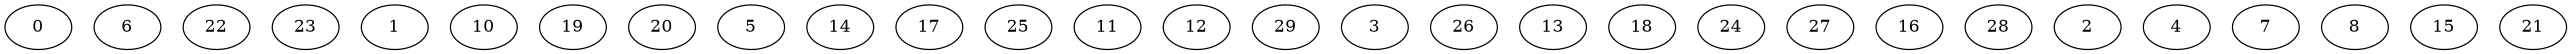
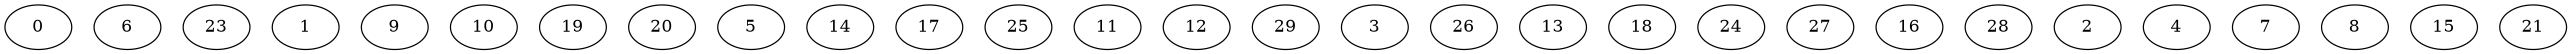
node "22": removed
node "9": added
